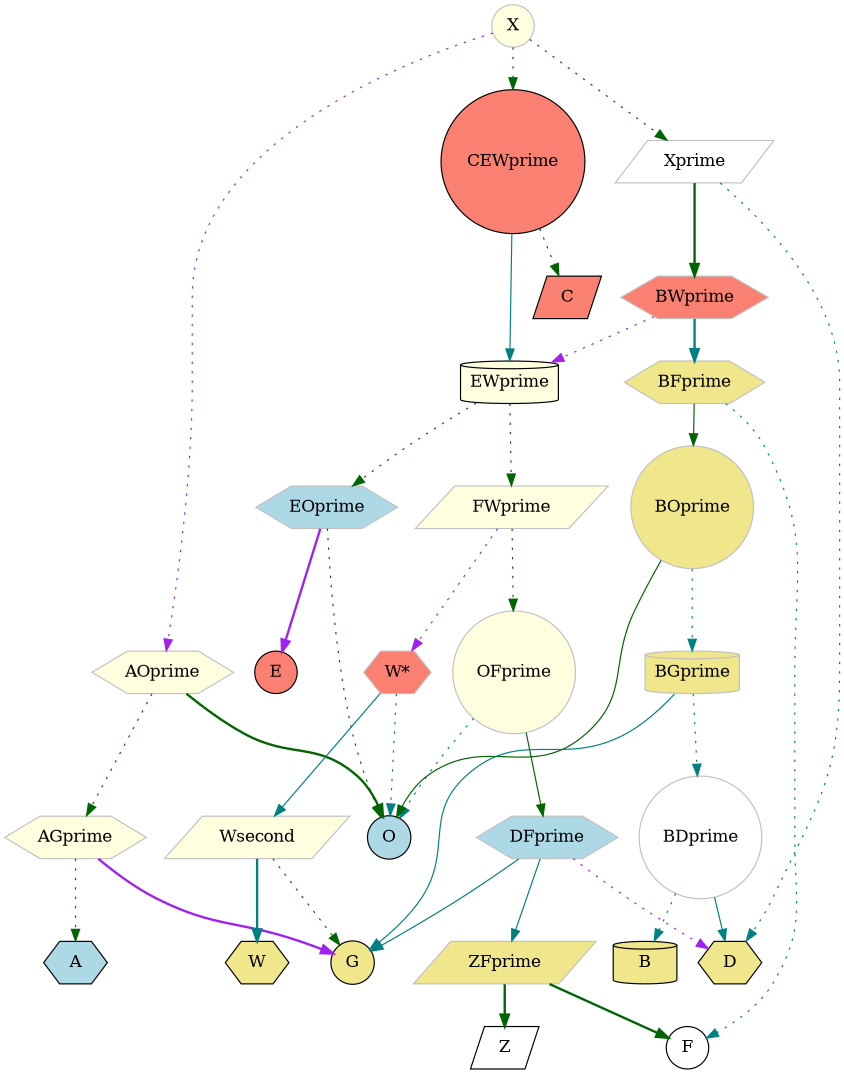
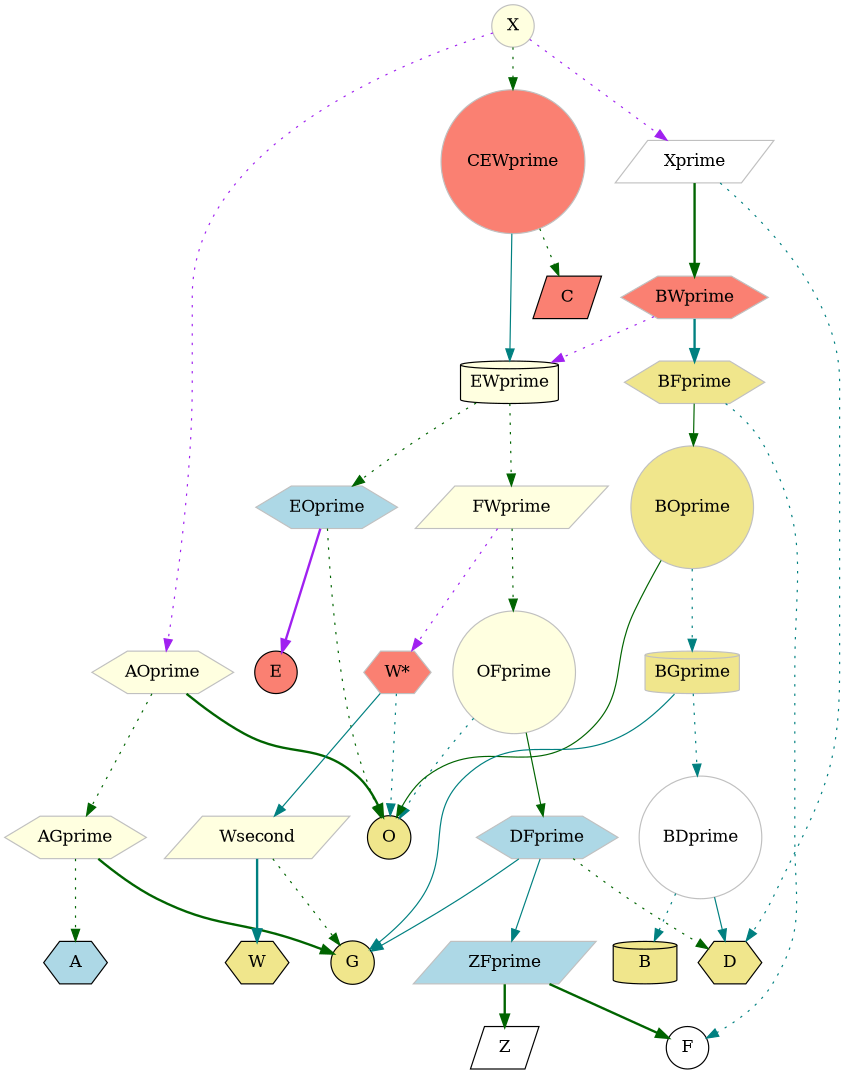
edge "X" -> "Xprime": color darkgreen -> purple
node "CEWprime": color black -> grey
node "O": fillcolor lightblue -> khaki
edge "DFprime" -> "D": color purple -> darkgreen
edge "AGprime" -> "G": color purple -> darkgreen
node "ZFprime": fillcolor khaki -> lightblue
